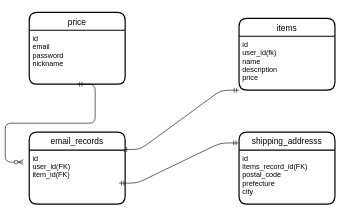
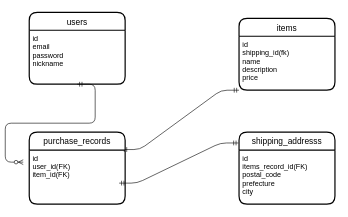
node "price": label "price" -> "users"
node "id user_id(fk) name description price": label "id user_id(fk) name description price" -> "id shipping_id(fk) name description price"
node "email_records": label "email_records" -> "purchase_records"
